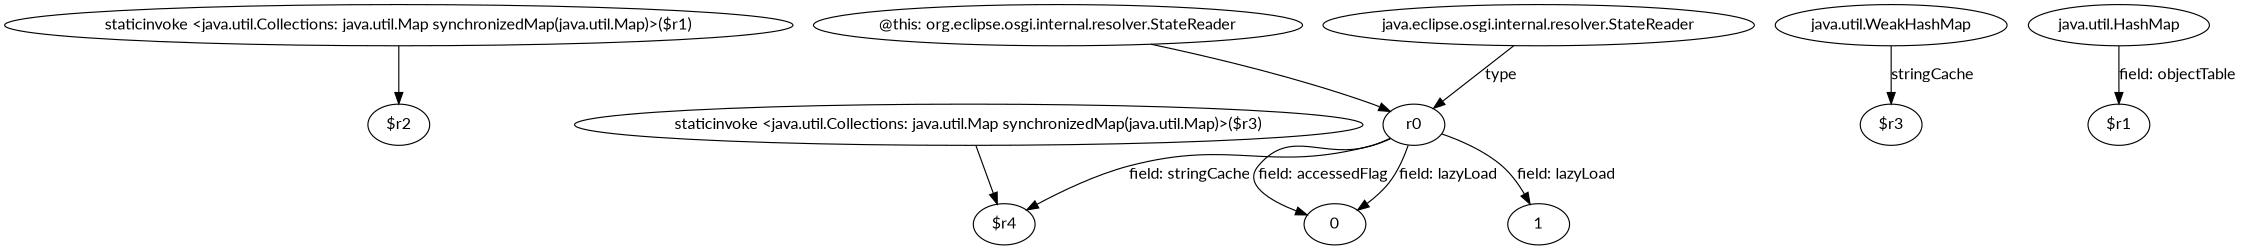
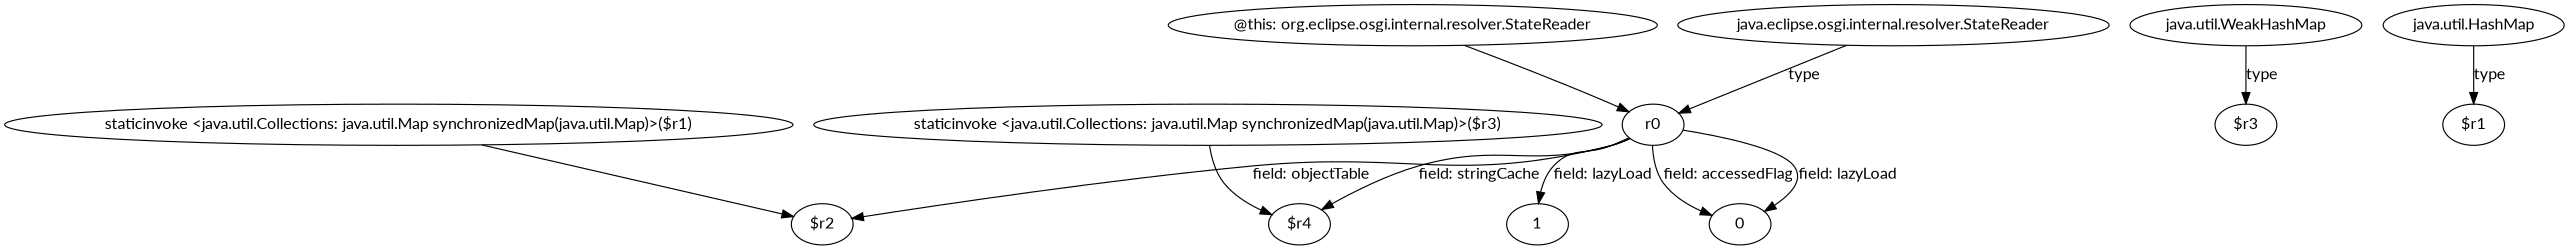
edge "java.util.WeakHashMap" -> "$r3": label "stringCache" -> "type"
edge "java.util.HashMap" -> "$r1": label "field: objectTable" -> "type"
edge "r0" -> "$r2": added, label "field: objectTable"
